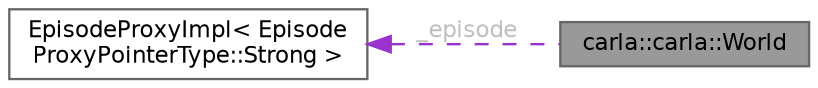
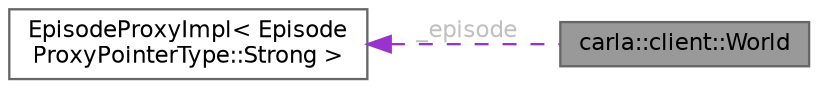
node "carla::carla::World": label "carla::carla::World" -> "carla::client::World"
